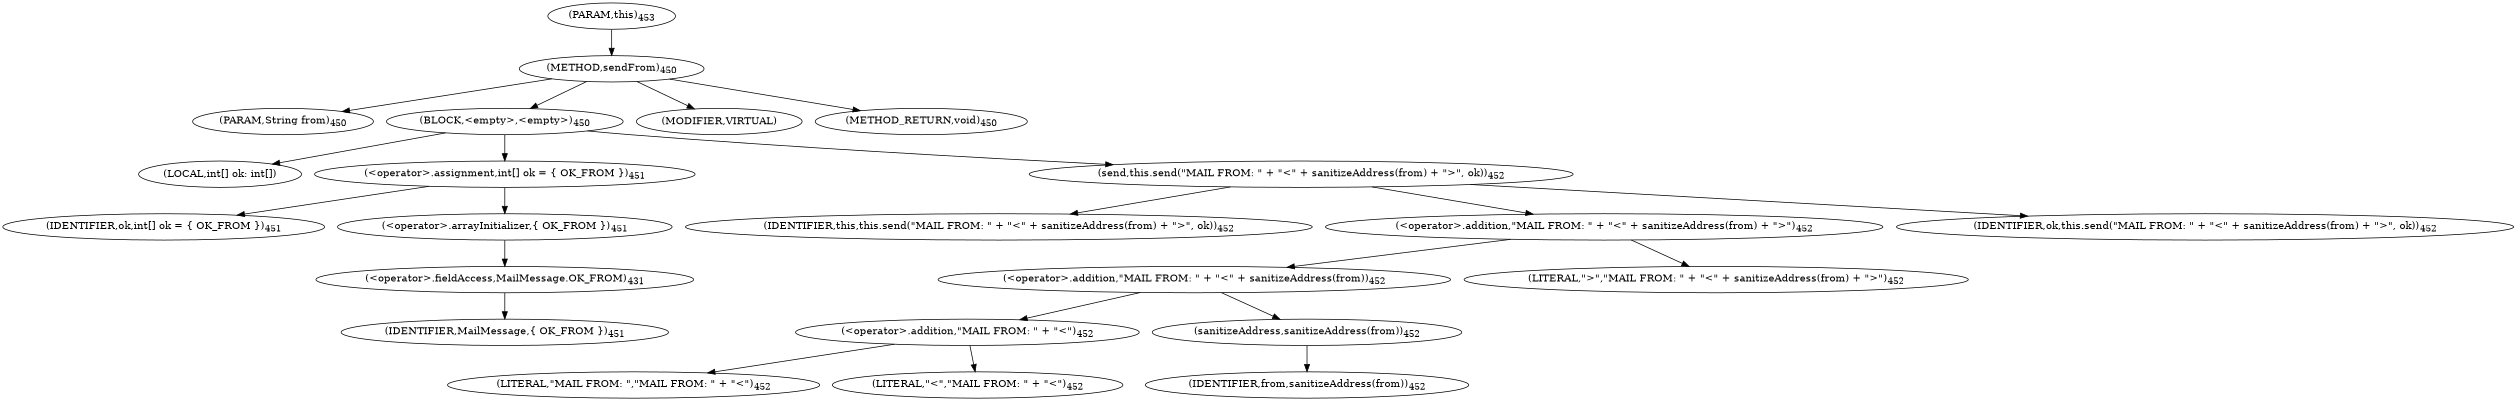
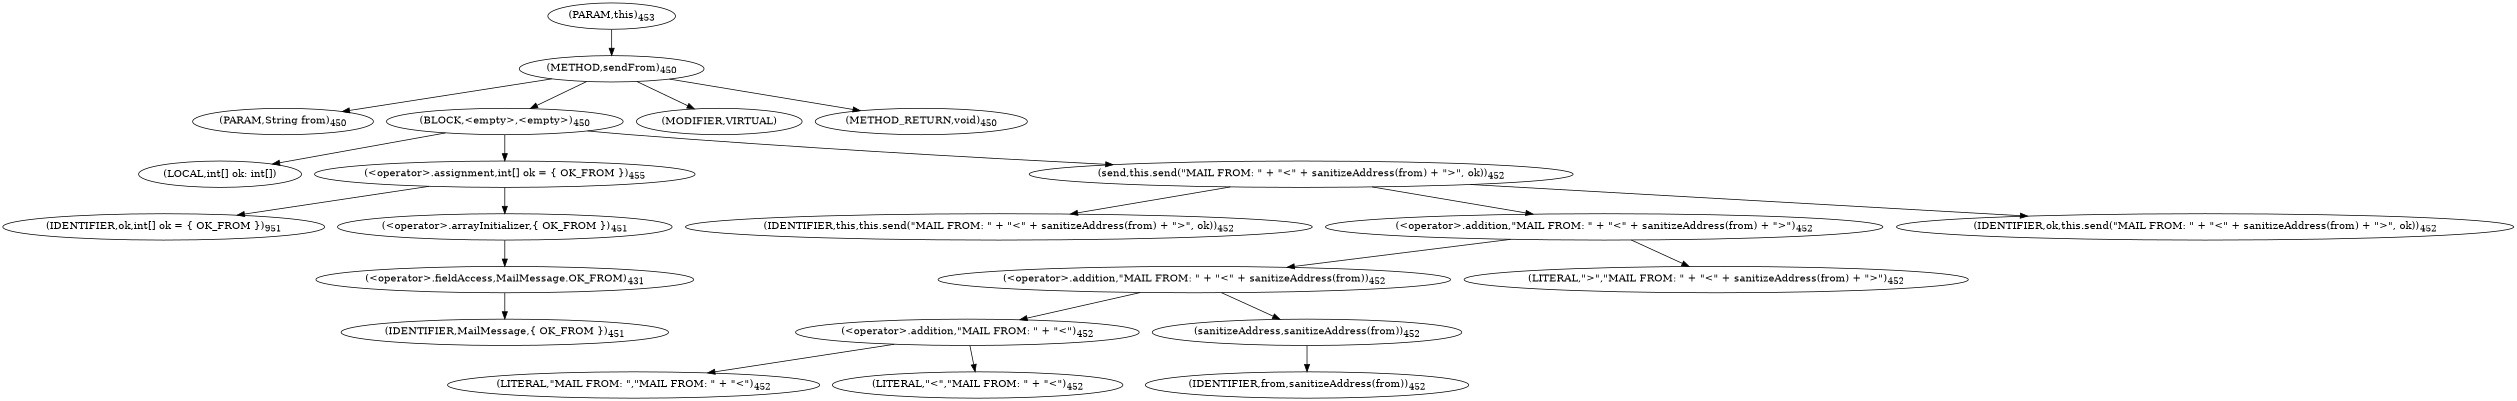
node "(<operator>.assignment,int[] ok = { OK_FROM })": text "451" -> "455"
node "(IDENTIFIER,ok,int[] ok = { OK_FROM })": text "451" -> "951"
